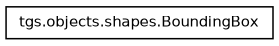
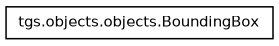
node "tgs.objects.shapes.BoundingBox": label "tgs.objects.shapes.BoundingBox" -> "tgs.objects.objects.BoundingBox"
